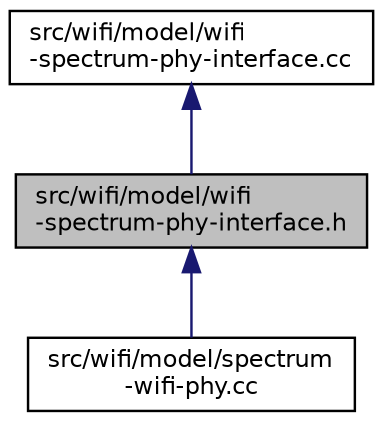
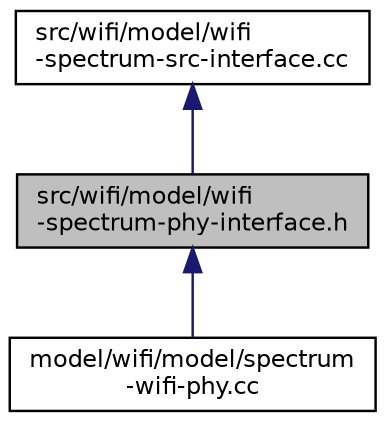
node "src/wifi/model/wifi -spectrum-phy-interface.cc": label "src/wifi/model/wifi -spectrum-phy-interface.cc" -> "src/wifi/model/wifi -spectrum-src-interface.cc"
node "src/wifi/model/spectrum -wifi-phy.cc": label "src/wifi/model/spectrum -wifi-phy.cc" -> "model/wifi/model/spectrum -wifi-phy.cc"
